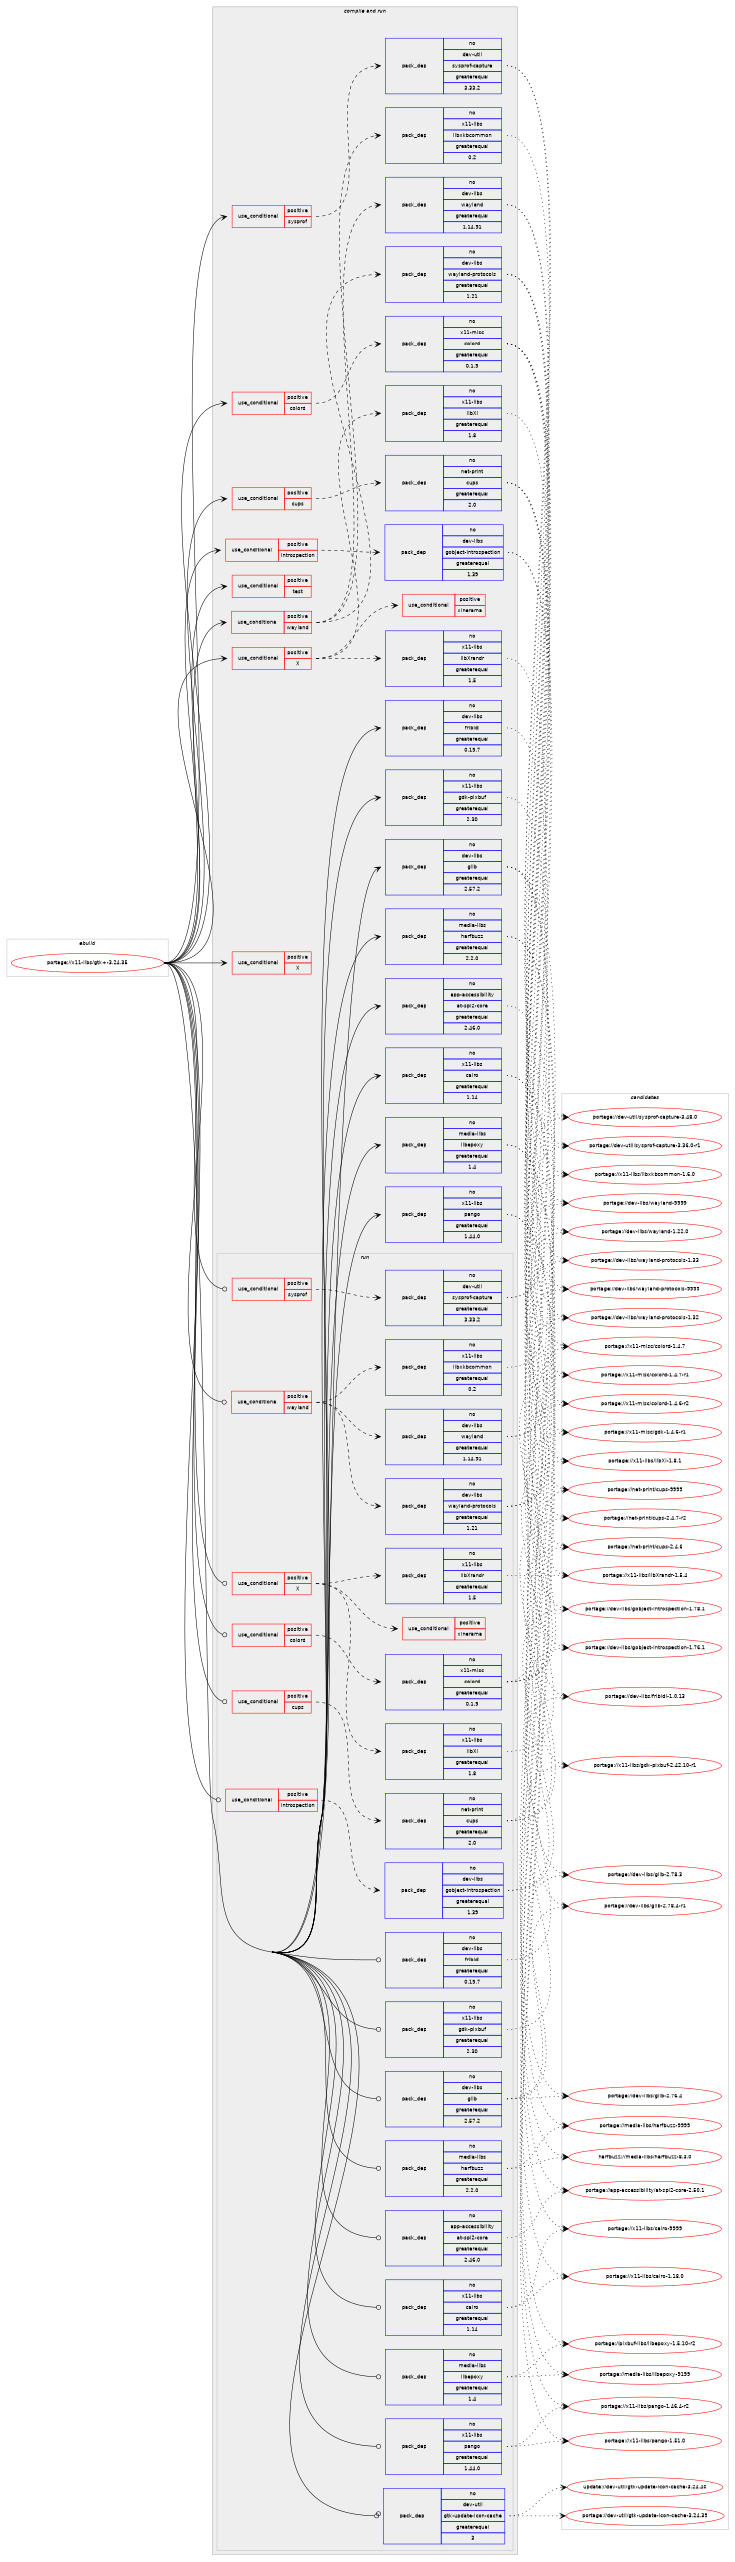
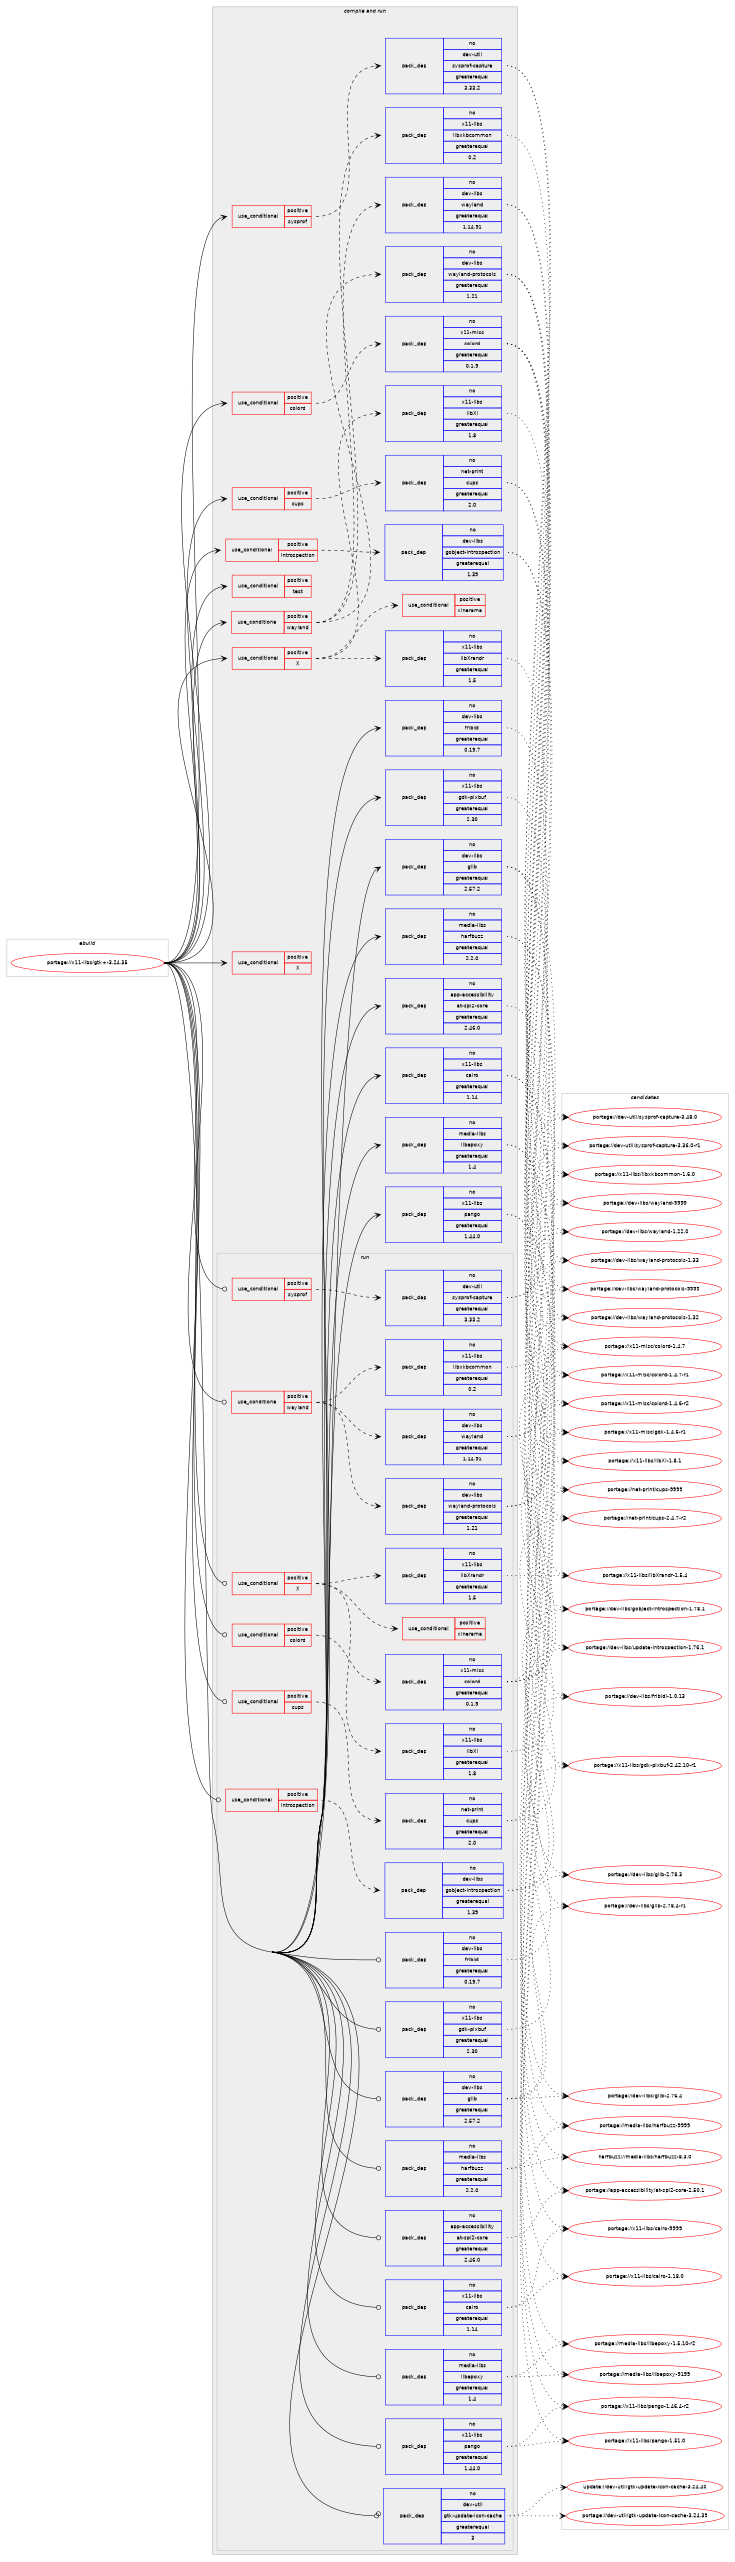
node "portage://net-print/cups-2.4.6": removed
node "portage://dev-libs/gobject-introspection-1.76.1": label "portage://dev-libs/gobject-introspection-1.76.1" -> "portage://dev-libs/update-introspection-1.76.1"
node "portage://pixbuf-libs/libepoxy-1.5.10-r2": label "portage://pixbuf-libs/libepoxy-1.5.10-r2" -> "portage://media-libs/libepoxy-1.5.10-r2"
